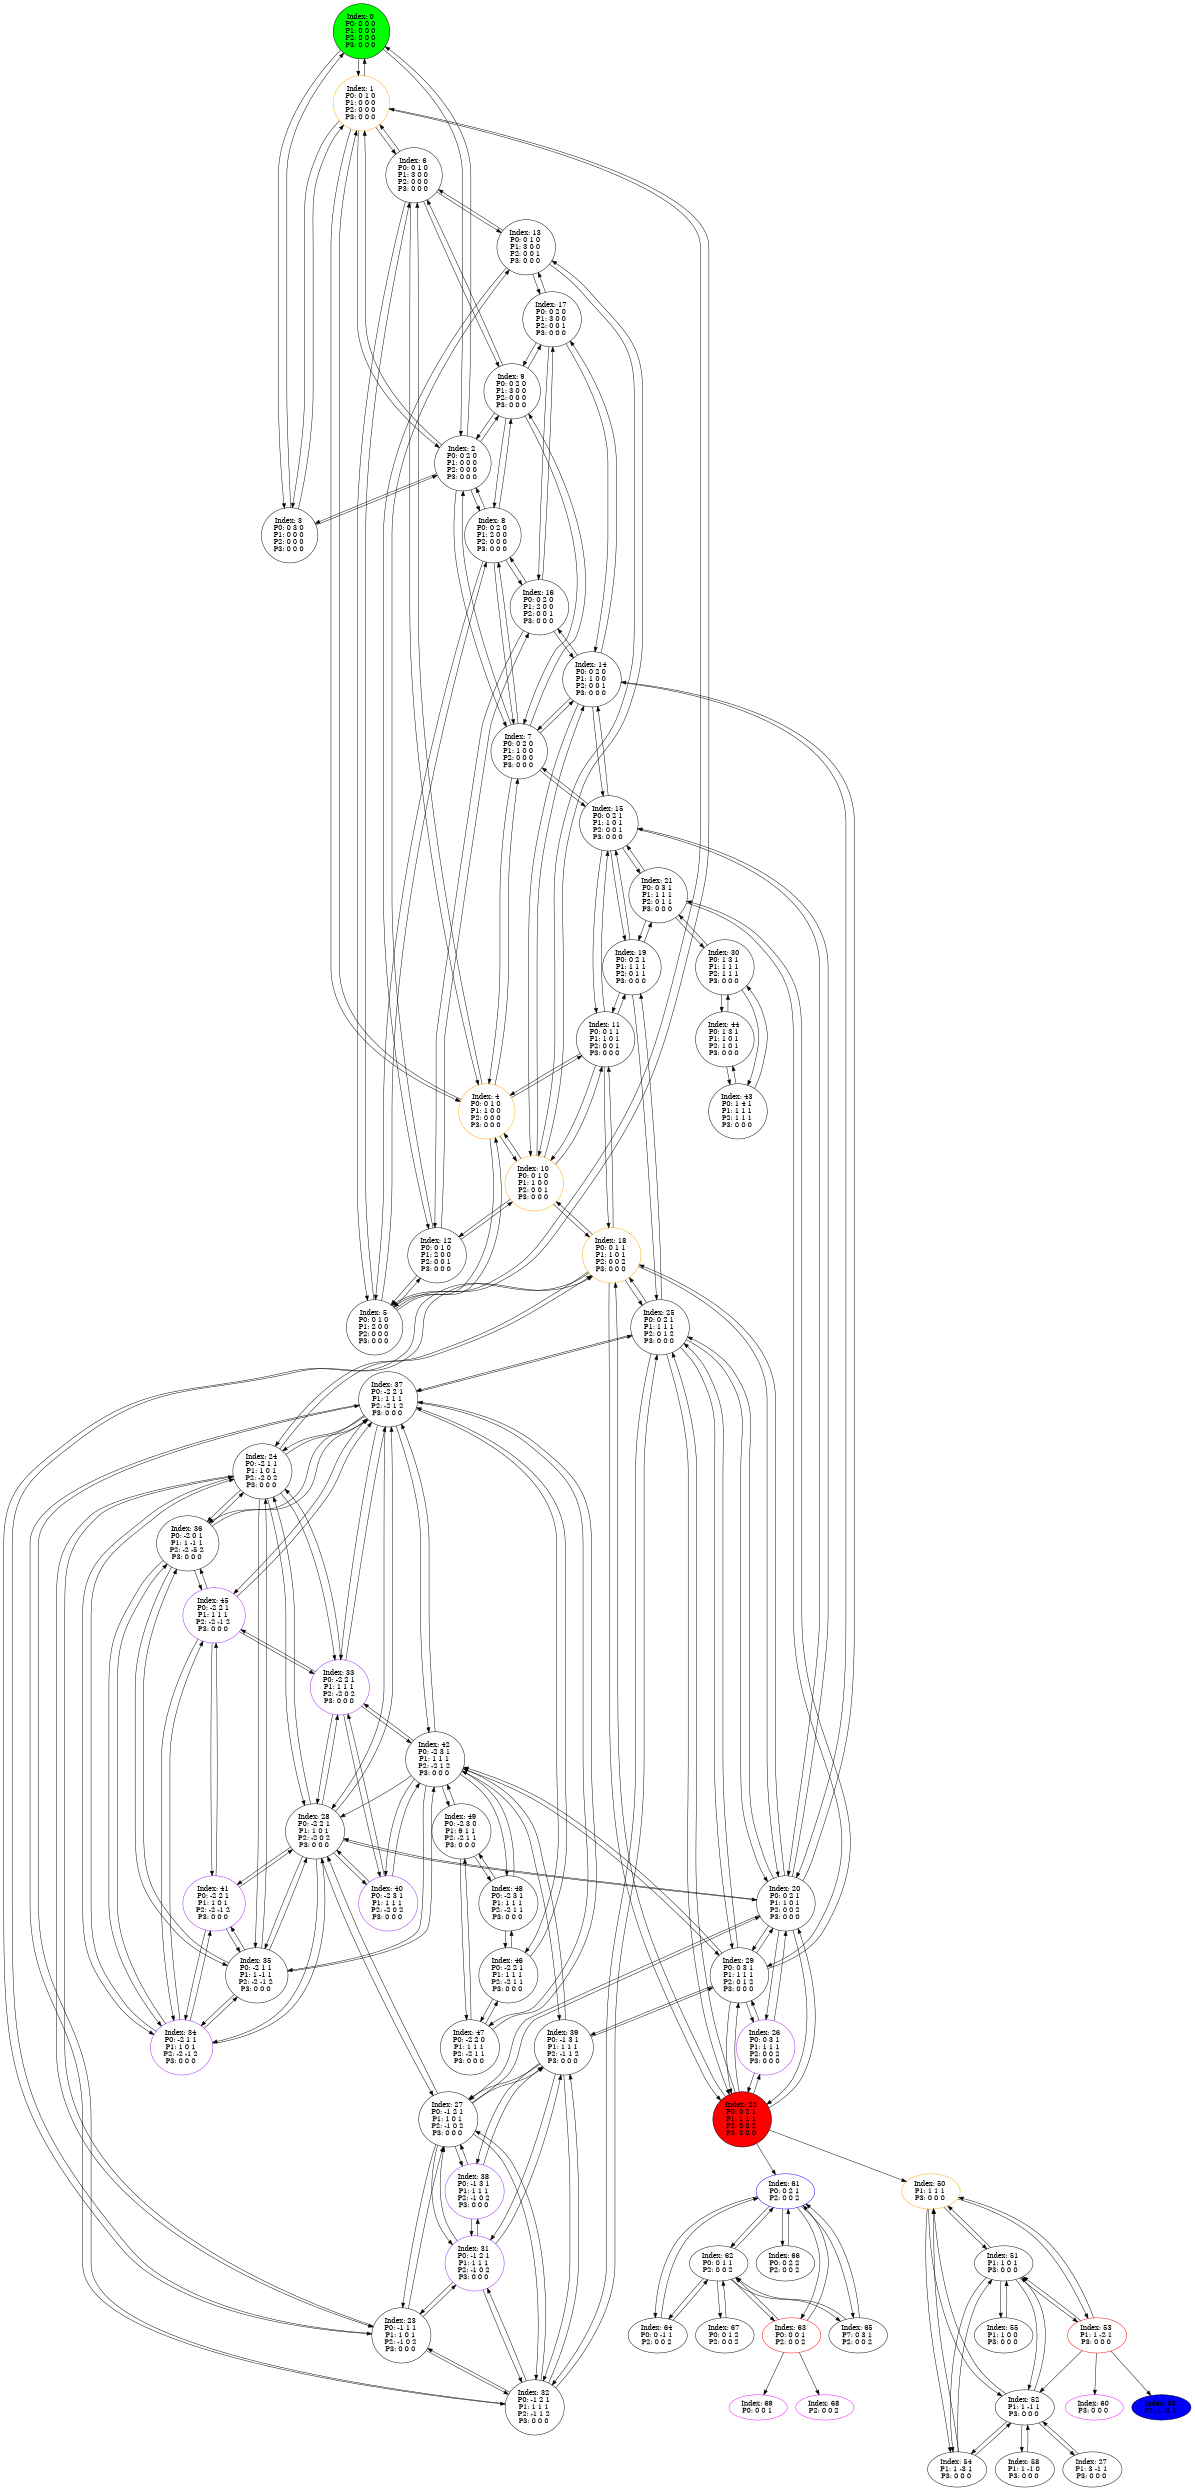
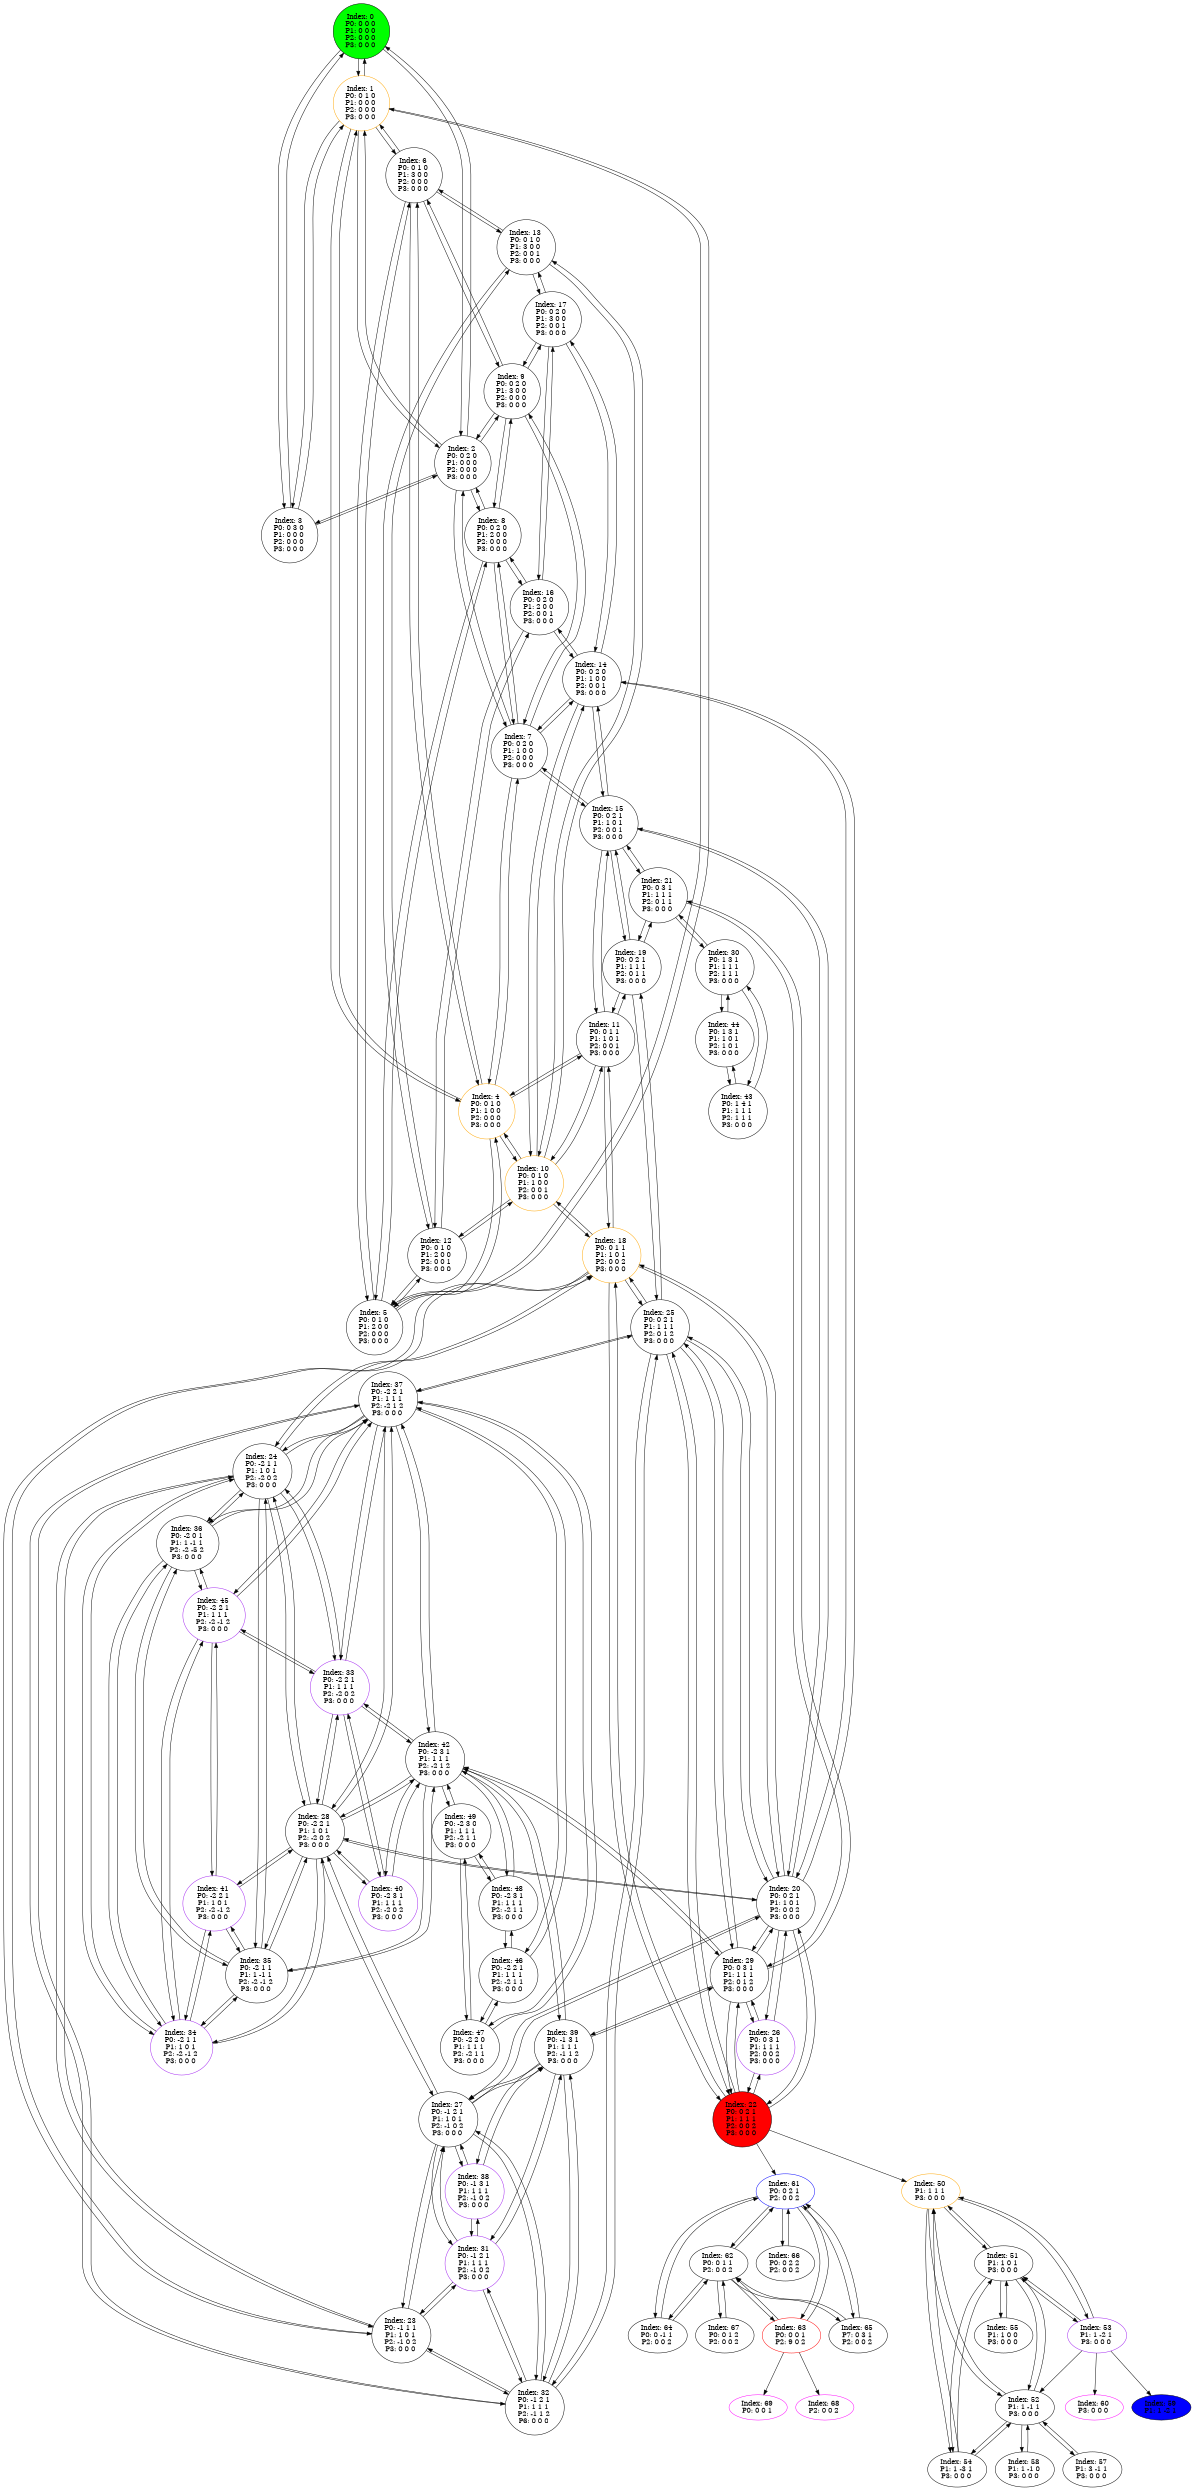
edge "Index: 28 P0: -2 2 1 P1: 1 0 1 P2: -2 0 2 P3: 0 0 0" -> "Index: 42 P0: -2 3 1 P1: 1 1 1 P2: -2 1 2 P3: 0 0 0": added
node "Index: 49 P0: -2 3 0 P1: 9 1 1 P2: -2 1 1 P3: 0 0 0": label "Index: 49 P0: -2 3 0 P1: 9 1 1 P2: -2 1 1 P3: 0 0 0" -> "Index: 49 P0: -2 3 0 P1: 1 1 1 P2: -2 1 1 P3: 0 0 0"
node "Index: 63 P0: 0 0 1 P2: 0 0 2": label "Index: 63 P0: 0 0 1 P2: 0 0 2" -> "Index: 63 P0: 0 0 1 P2: 9 0 2"
node "Index: 53 P1: 1 -2 1 P3: 0 0 0": color red -> purple
node "Index: 32 P0: -1 2 1 P1: 1 1 1 P2: -1 1 2 P3: 0 0 0": label "Index: 32 P0: -1 2 1 P1: 1 1 1 P2: -1 1 2 P3: 0 0 0" -> "Index: 32 P0: -1 2 1 P1: 1 1 1 P2: -1 1 2 P6: 0 0 0"
node "Index: 27 P1: 3 -1 1 P3: 0 0 0": label "Index: 27 P1: 3 -1 1 P3: 0 0 0" -> "Index: 57 P1: 3 -1 1 P3: 0 0 0"
